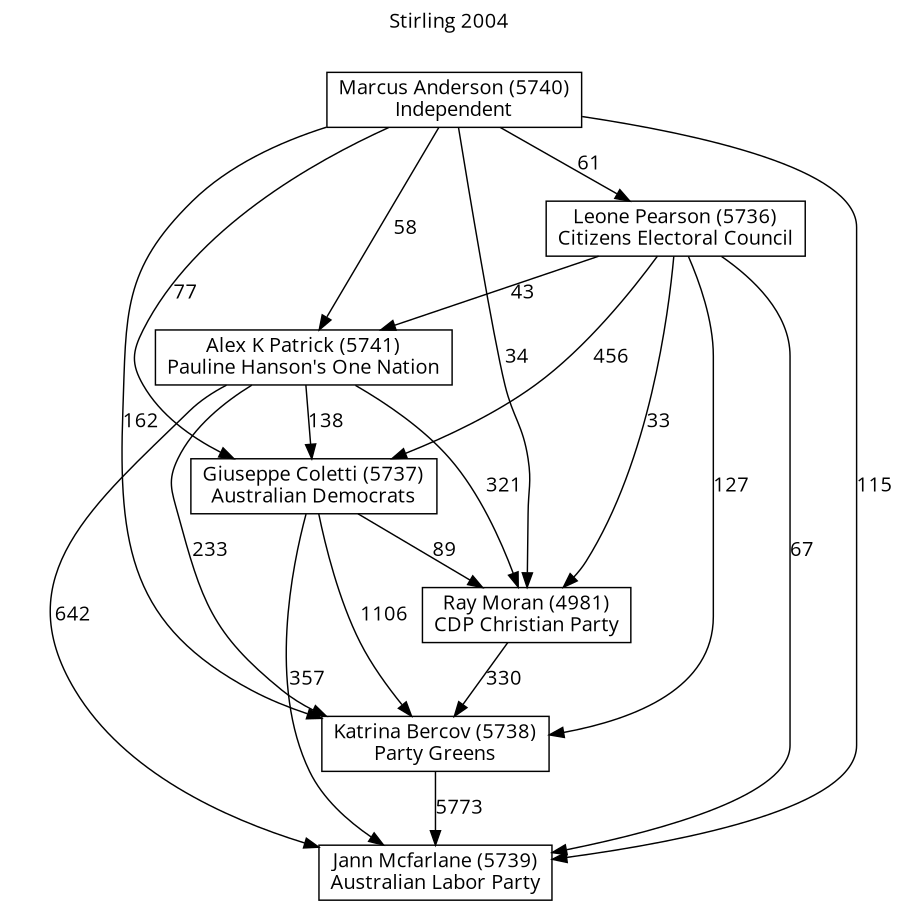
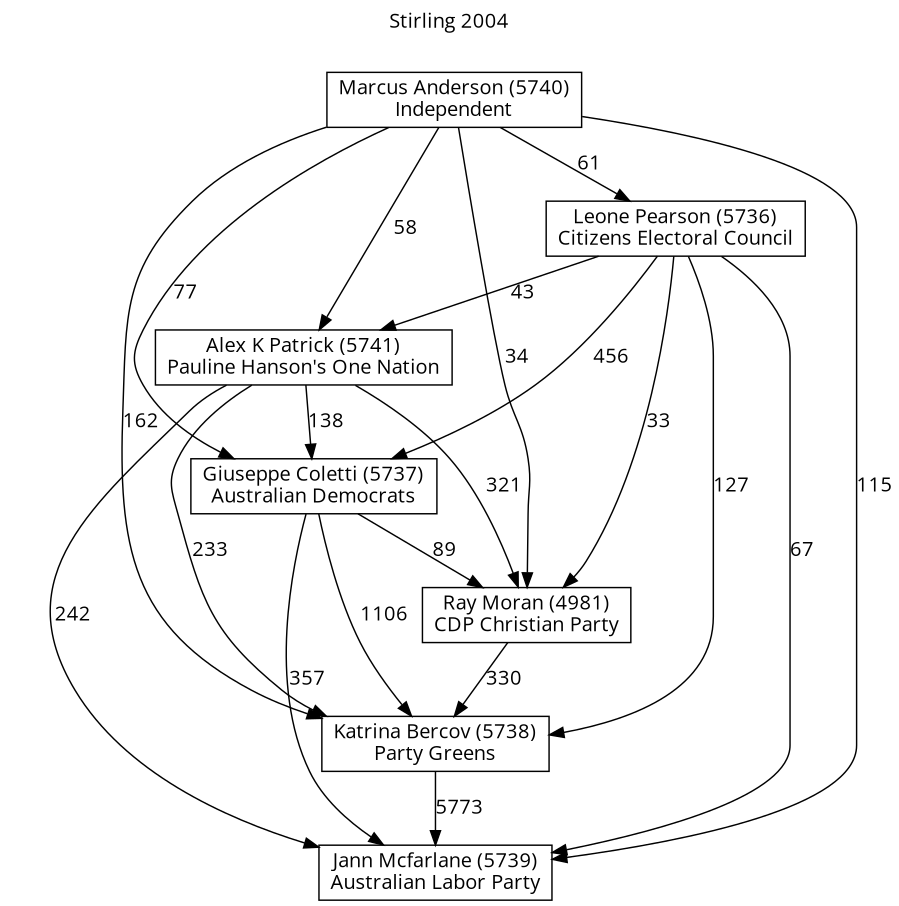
edge "Alex K Patrick (5741) Pauline Hanson's One Nation" -> "Jann Mcfarlane (5739) Australian Labor Party": label "642" -> "242"
